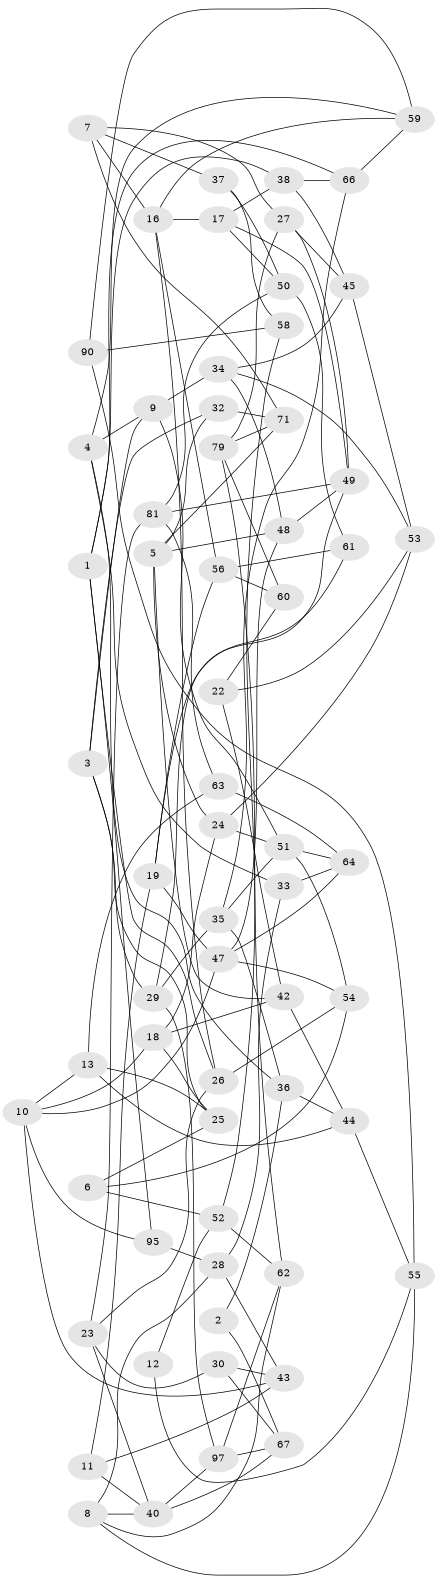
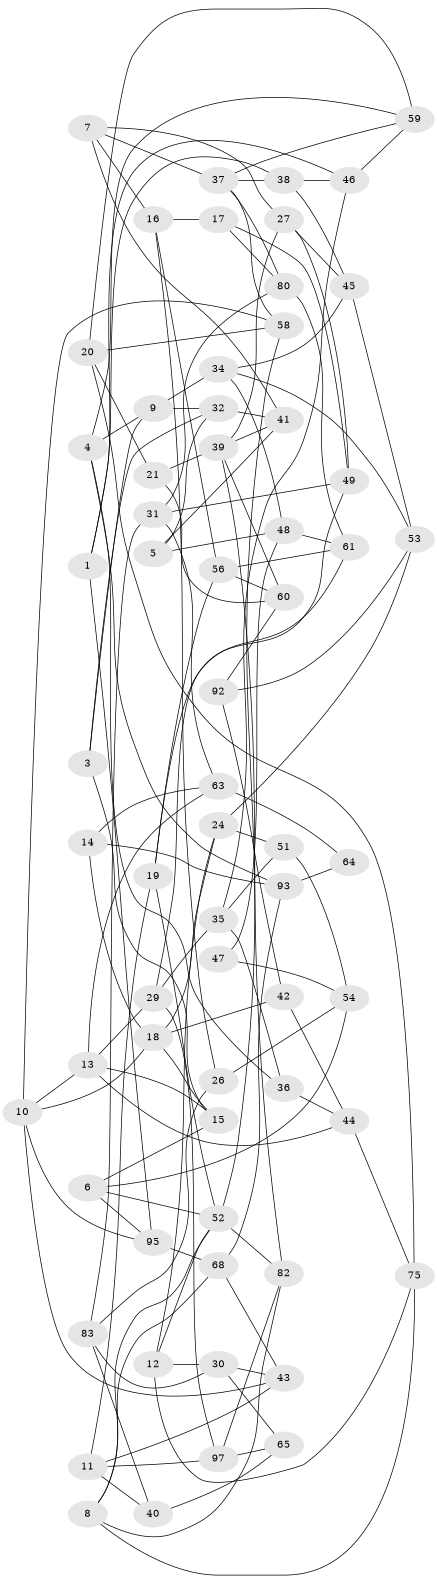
edge "59" -- "16": now "59" -- "37"
node "66": label "66" -> "46"
edge "38" -- "17": now "38" -- "37"
node "50": label "50" -> "80"
node "90": label "90" -> "20"
node "71": label "71" -> "41"
node "79": label "79" -> "39"
node "21": added
edge "49" -- "48": now "61" -- "48"
node "81": label "81" -> "31"
node "22": label "22" -> "92"
edge "5" -- "24": now "12" -- "24"
edge "9" -- "51": now "9" -- "32"
edge "5" -- "42": removed
node "14": added
edge "51" -- "64": removed
edge "3" -- "29": now "13" -- "29"
node "33": label "33" -> "93"
edge "1" -- "26": removed
edge "64" -- "47": removed
edge "19" -- "47": now "19" -- "52"
edge "47" -- "10": now "58" -- "10"
node "25": label "25" -> "15"
edge "6" -- "95": added
node "28": label "28" -> "68"
node "62": label "62" -> "82"
node "55": label "55" -> "75"
node "2": removed
node "23": label "23" -> "83"
edge "12" -- "30": added
node "67": label "67" -> "65"
edge "97" -- "40": now "97" -- "11"
edge "8" -- "40": now "8" -- "52"
